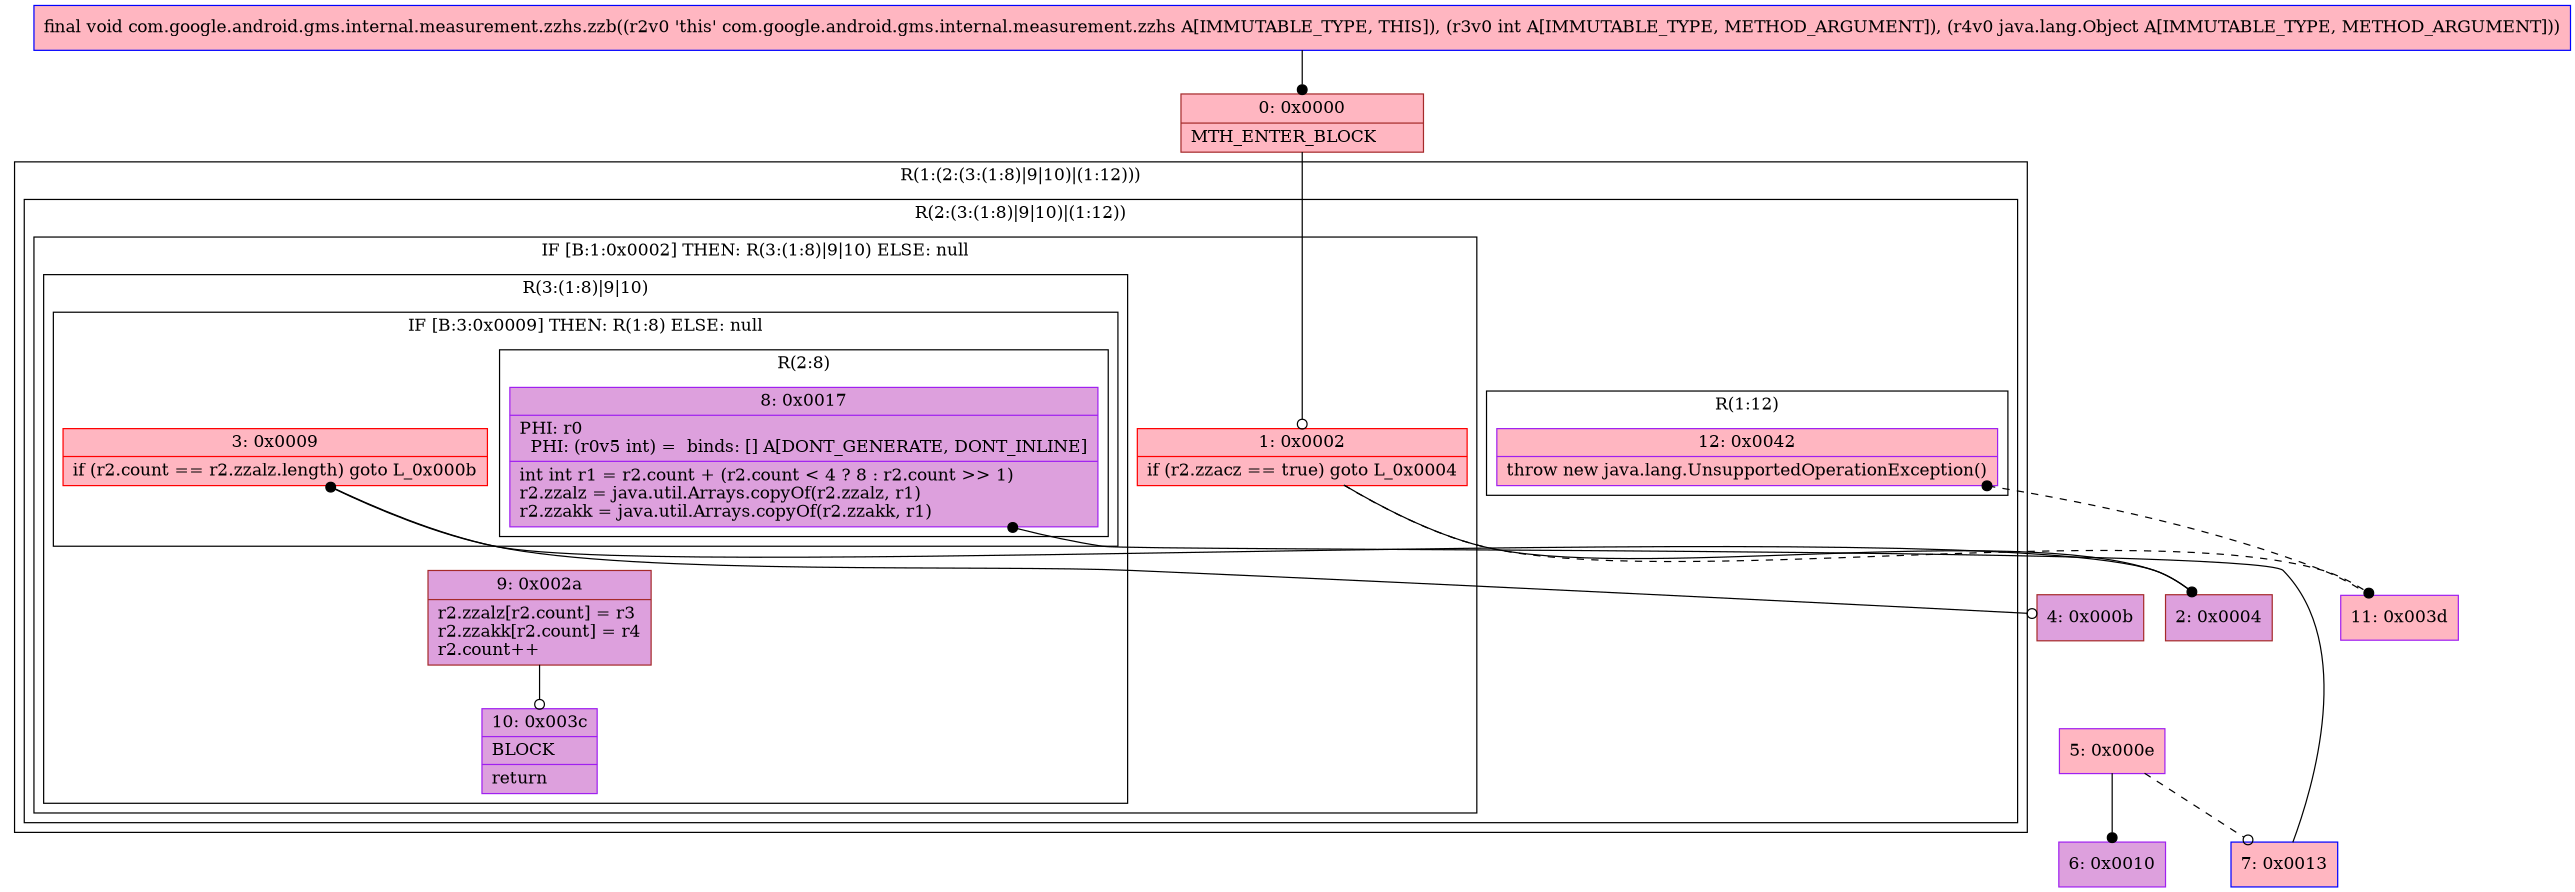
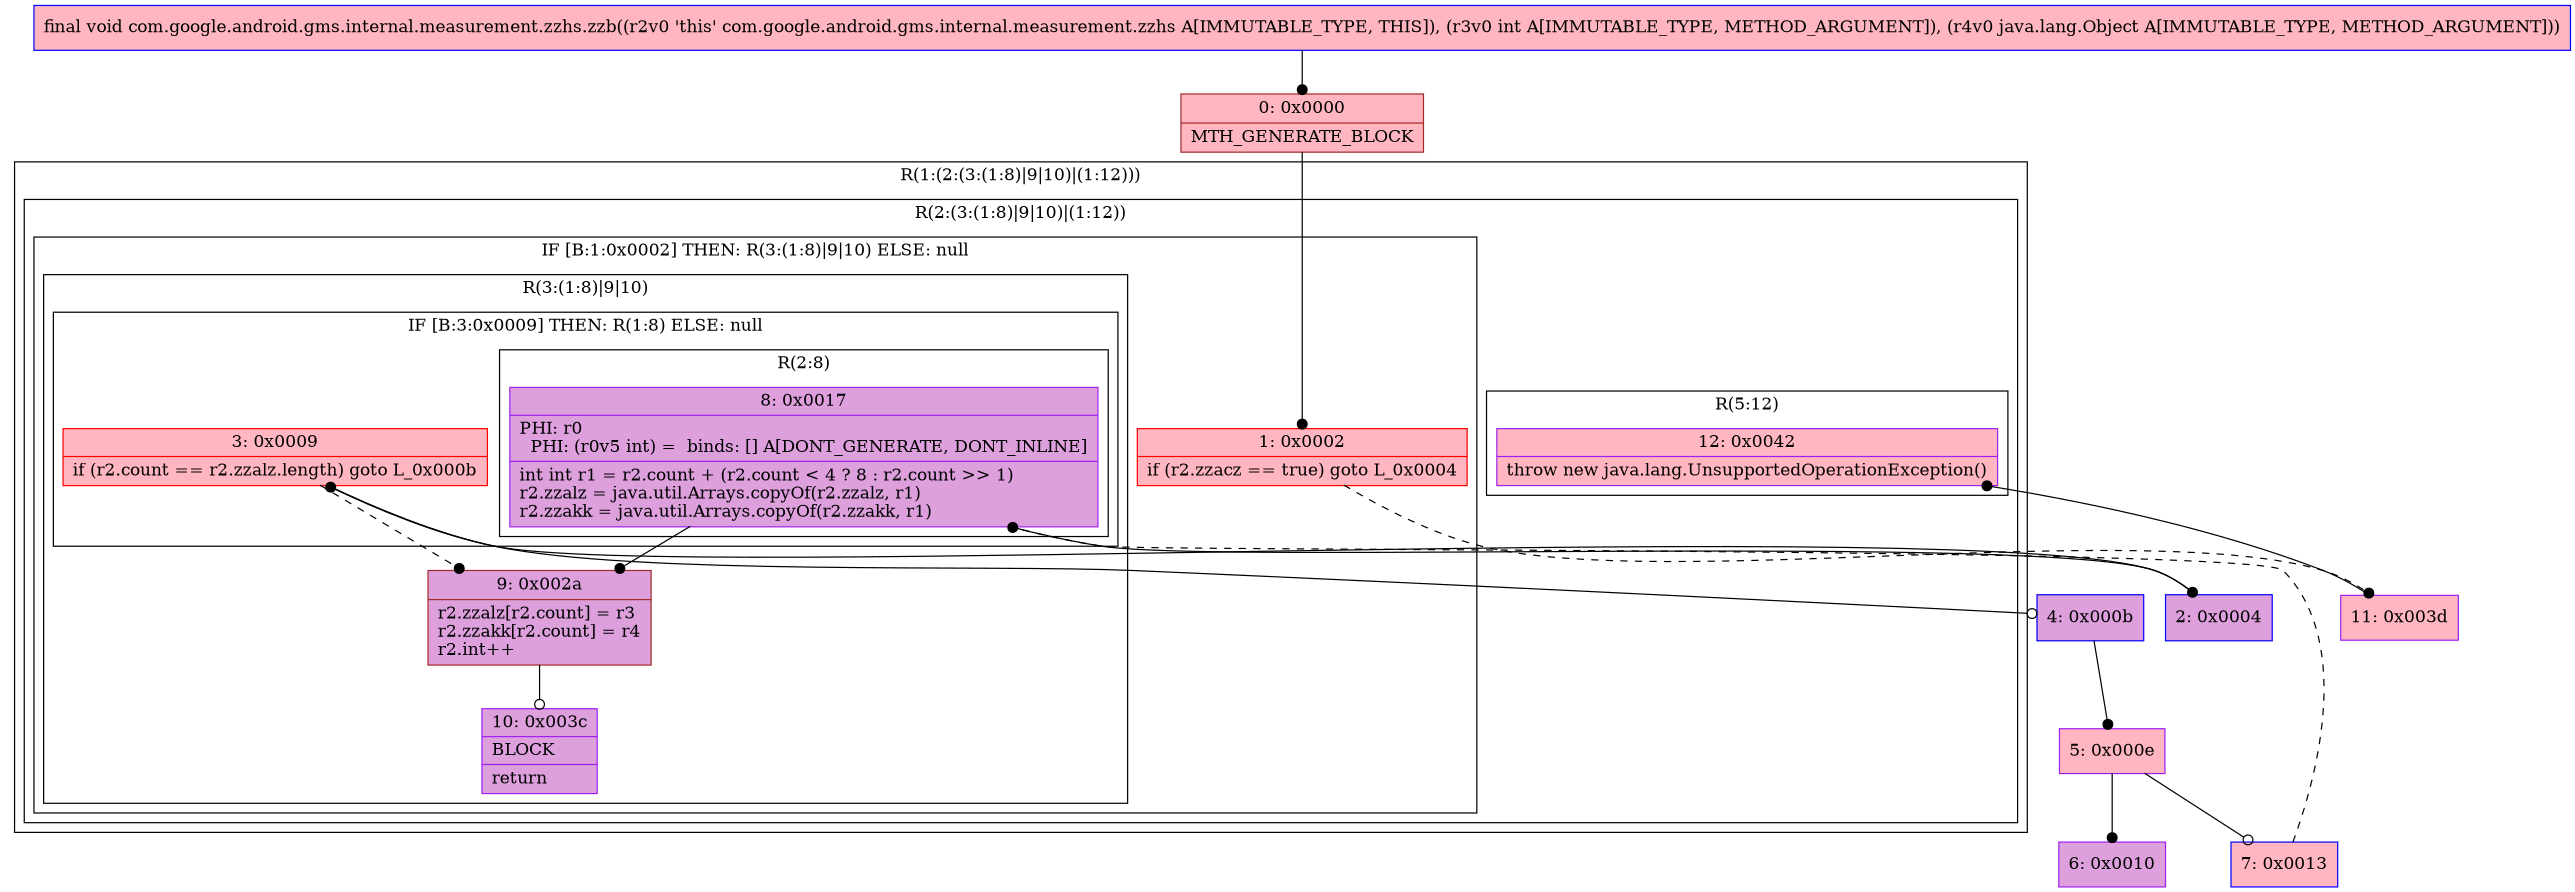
node "0: 0x0000": text "MTH_ENTER_BLOCK" -> "MTH_GENERATE_BLOCK"
edge "0: 0x0000" -> "1: 0x0002": arrowhead odot -> dot
cluster "R(1:12)": label "R(1:12)" -> "R(5:12)"
edge "3: 0x0009" -> "9: 0x002a": added
edge "11: 0x003d" -> "12: 0x0042": style dashed -> solid
edge "8: 0x0017" -> "9: 0x002a": added
edge "1: 0x0002" -> "2: 0x0004": now "8: 0x0017" -> "2: 0x0004"
edge "7: 0x0013" -> "8: 0x0017": style solid -> dashed
node "4: 0x000b": color brown -> blue
node "2: 0x0004": color brown -> blue
node "9: 0x002a": text "r2.count++" -> "r2.int++"
edge "4: 0x000b" -> "5: 0x000e": added
edge "5: 0x000e" -> "7: 0x0013": style dashed -> solid
